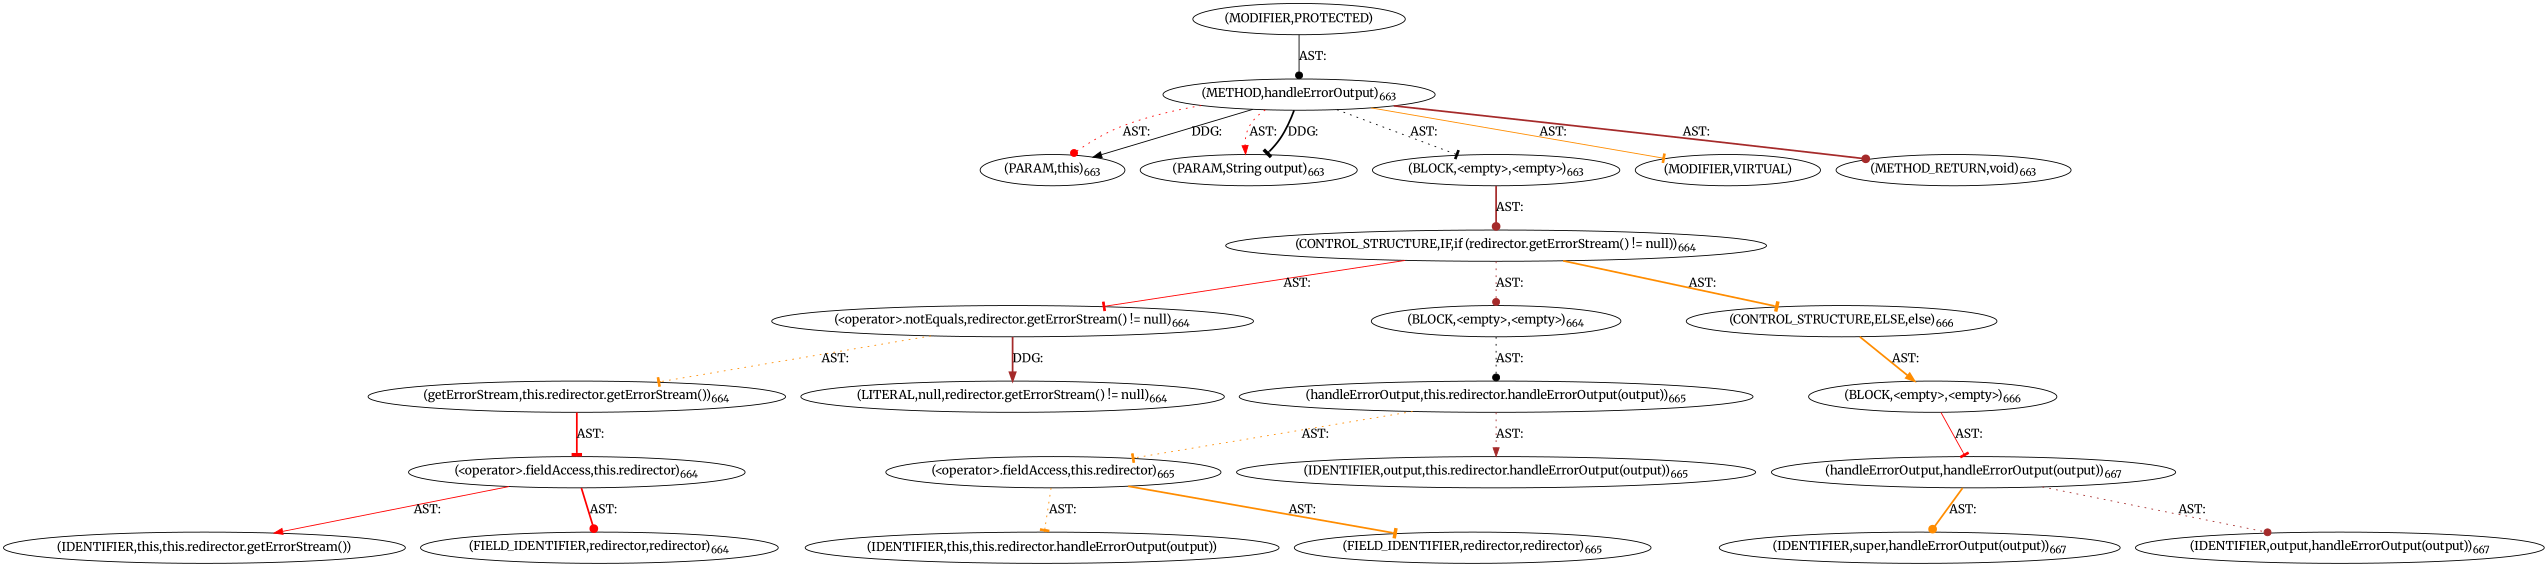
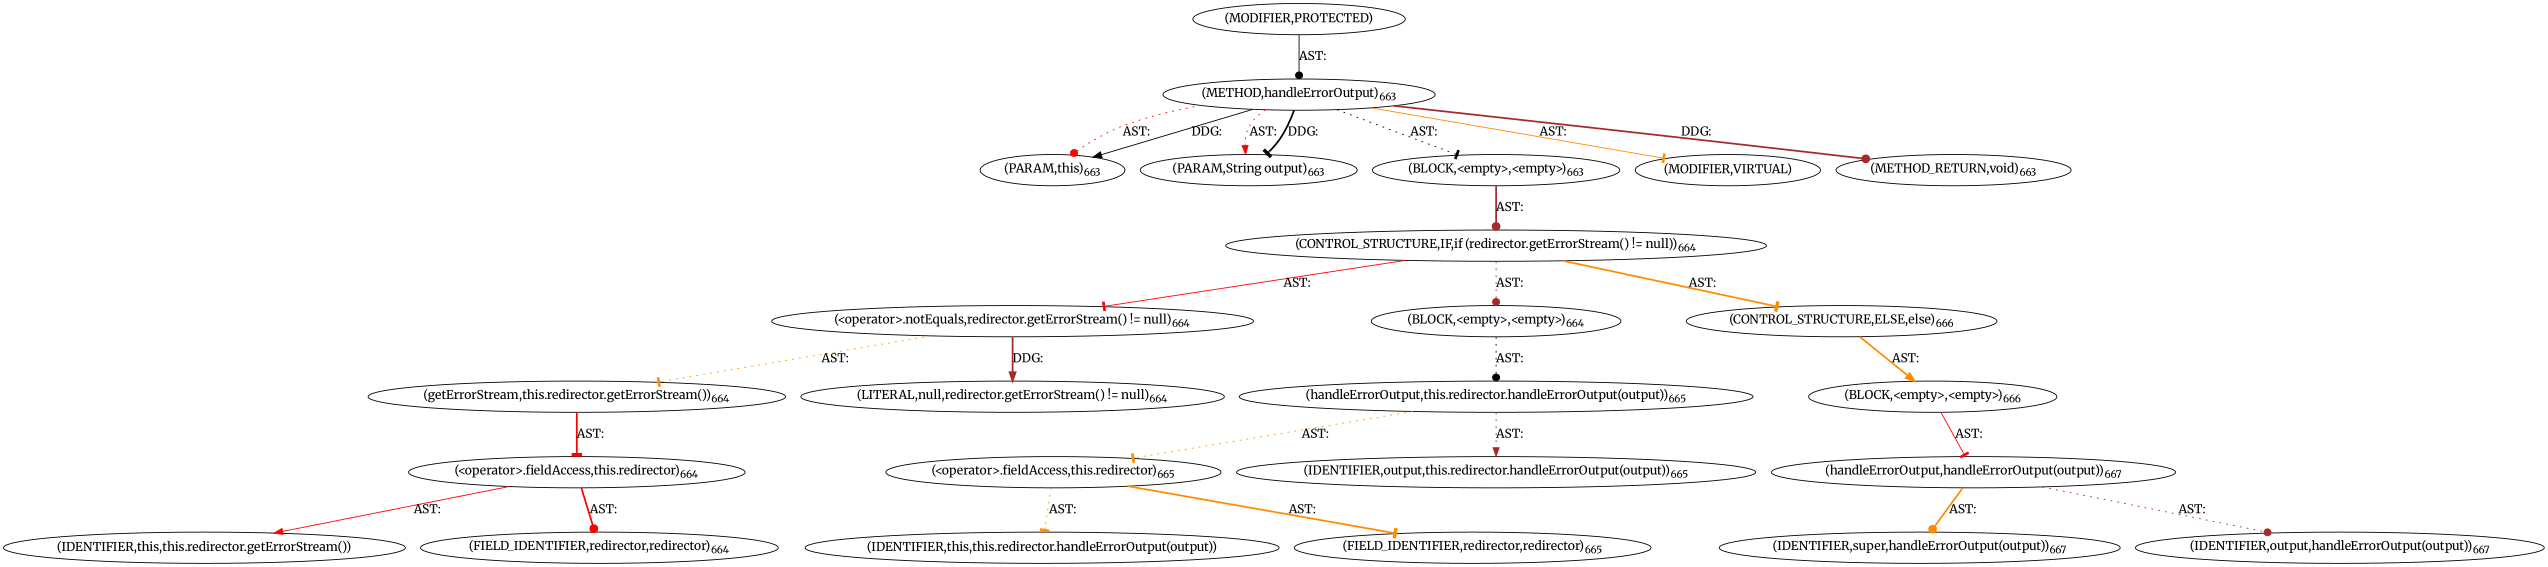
edge "(METHOD,handleErrorOutput)" -> "(METHOD_RETURN,void)": label "AST: " -> "DDG: "
